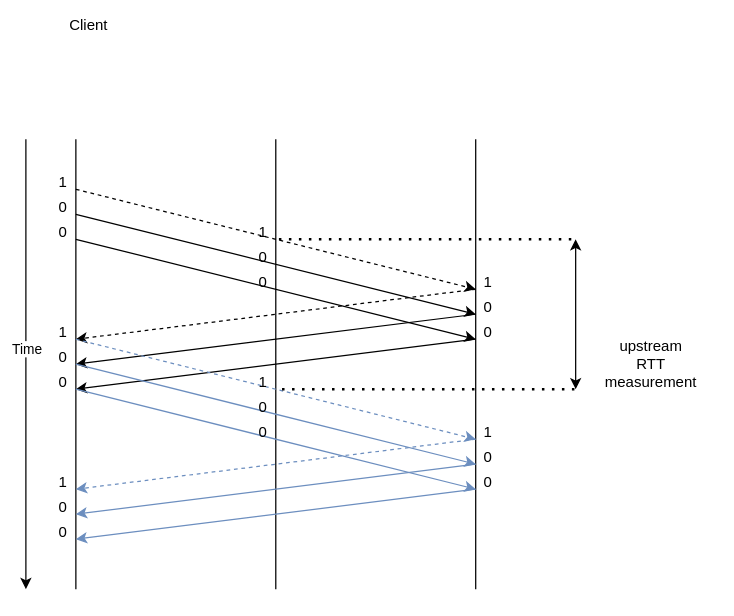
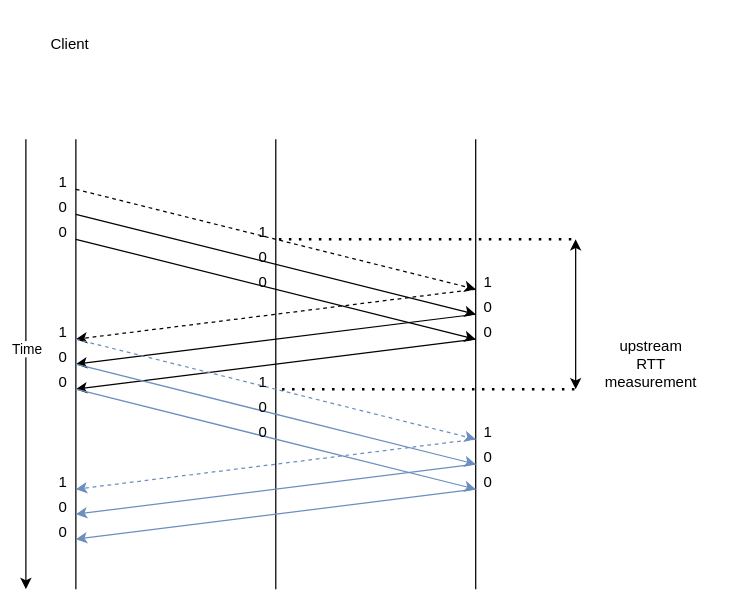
node "Client": moved (88, 26) -> (69, 45)
